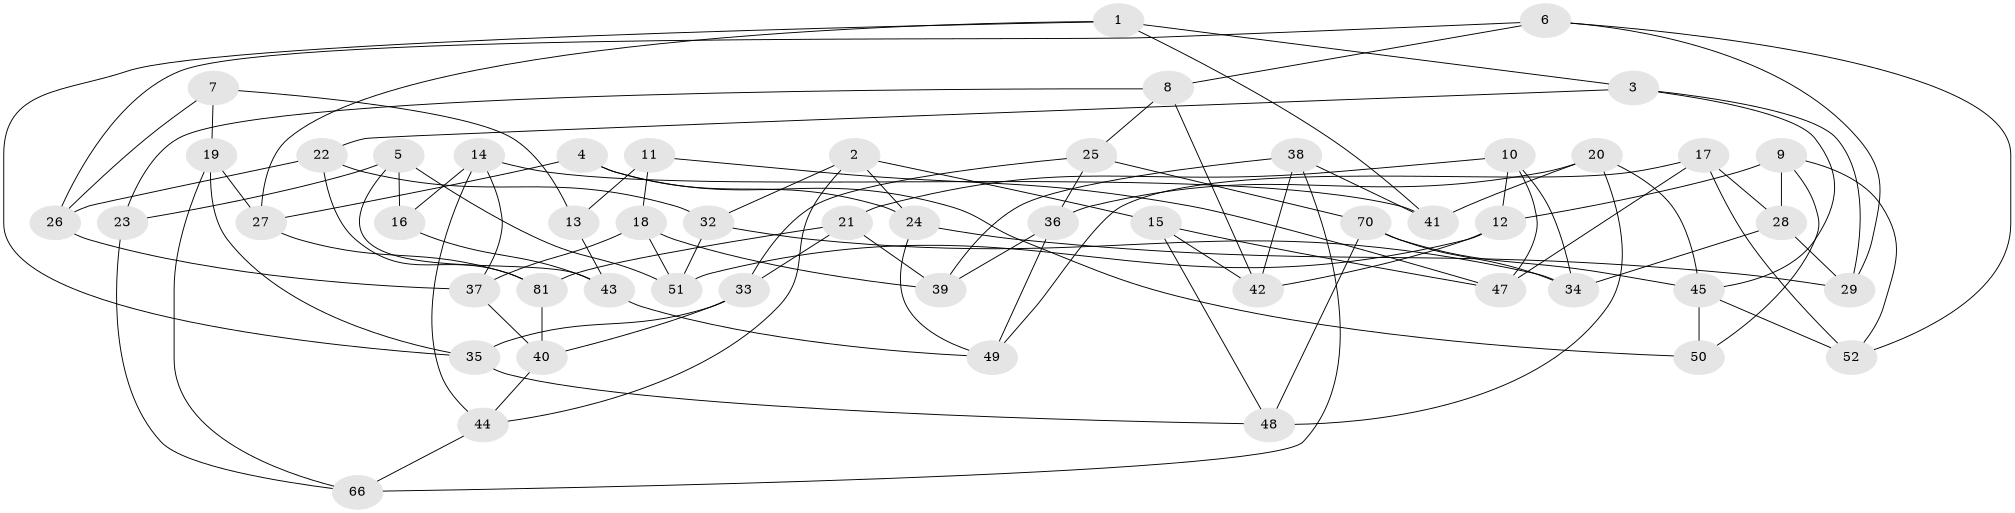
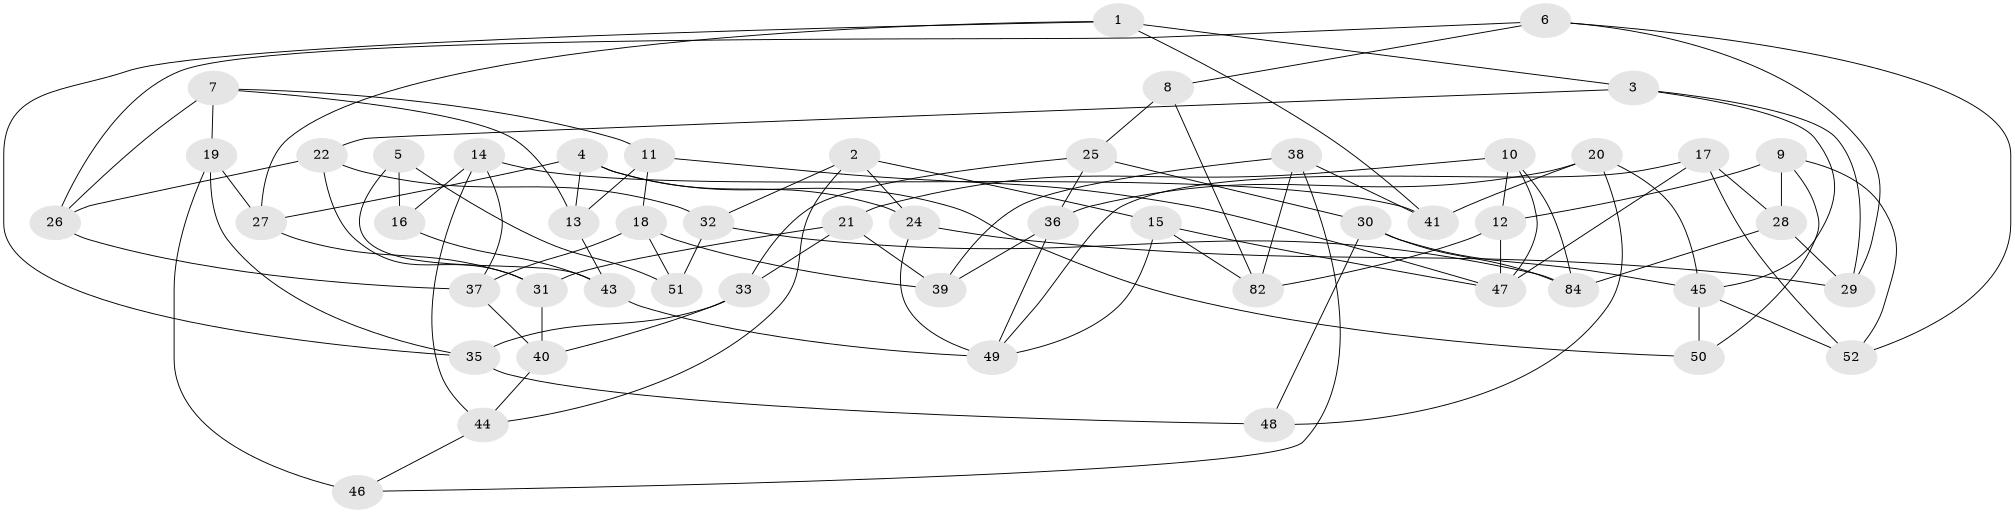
edge "7" -- "11": added
edge "4" -- "13": added
node "23": removed
node "70": label "70" -> "30"
edge "12" -- "51": now "12" -- "47"
node "81": label "81" -> "31"
node "42": label "42" -> "82"
node "34": label "34" -> "84"
edge "15" -- "48": now "15" -- "49"
node "66": label "66" -> "46"
